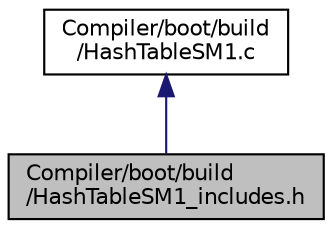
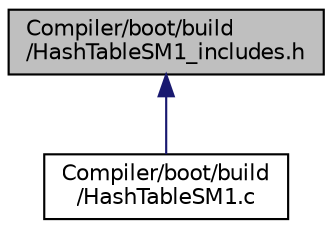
edge "Compiler/boot/build /HashTableSM1_includes.h" -> "Compiler/boot/build /HashTableSM1.c": reversed
